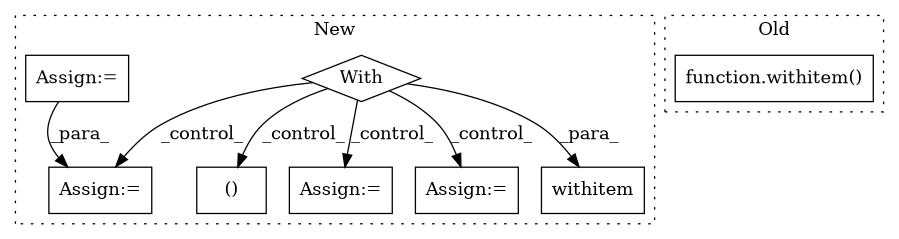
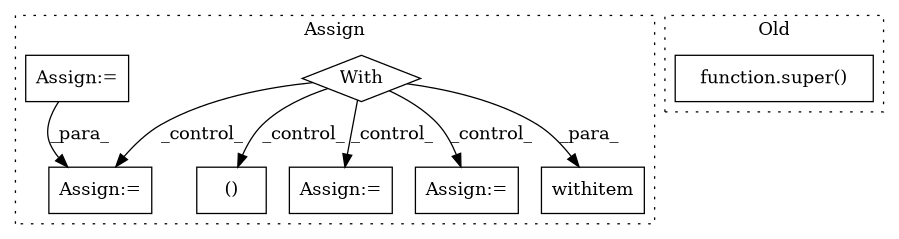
cluster "New": label "New" -> "Assign"
node "function.withitem()": label "function.withitem()" -> "function.super()"
